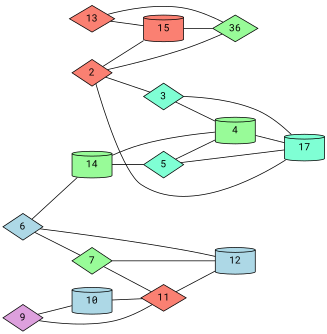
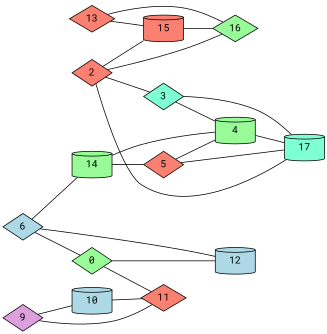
node "36": label "36" -> "16"
node "5": fillcolor aquamarine -> salmon
node "7": label "7" -> "0"
edge "12" -- "11": removed
